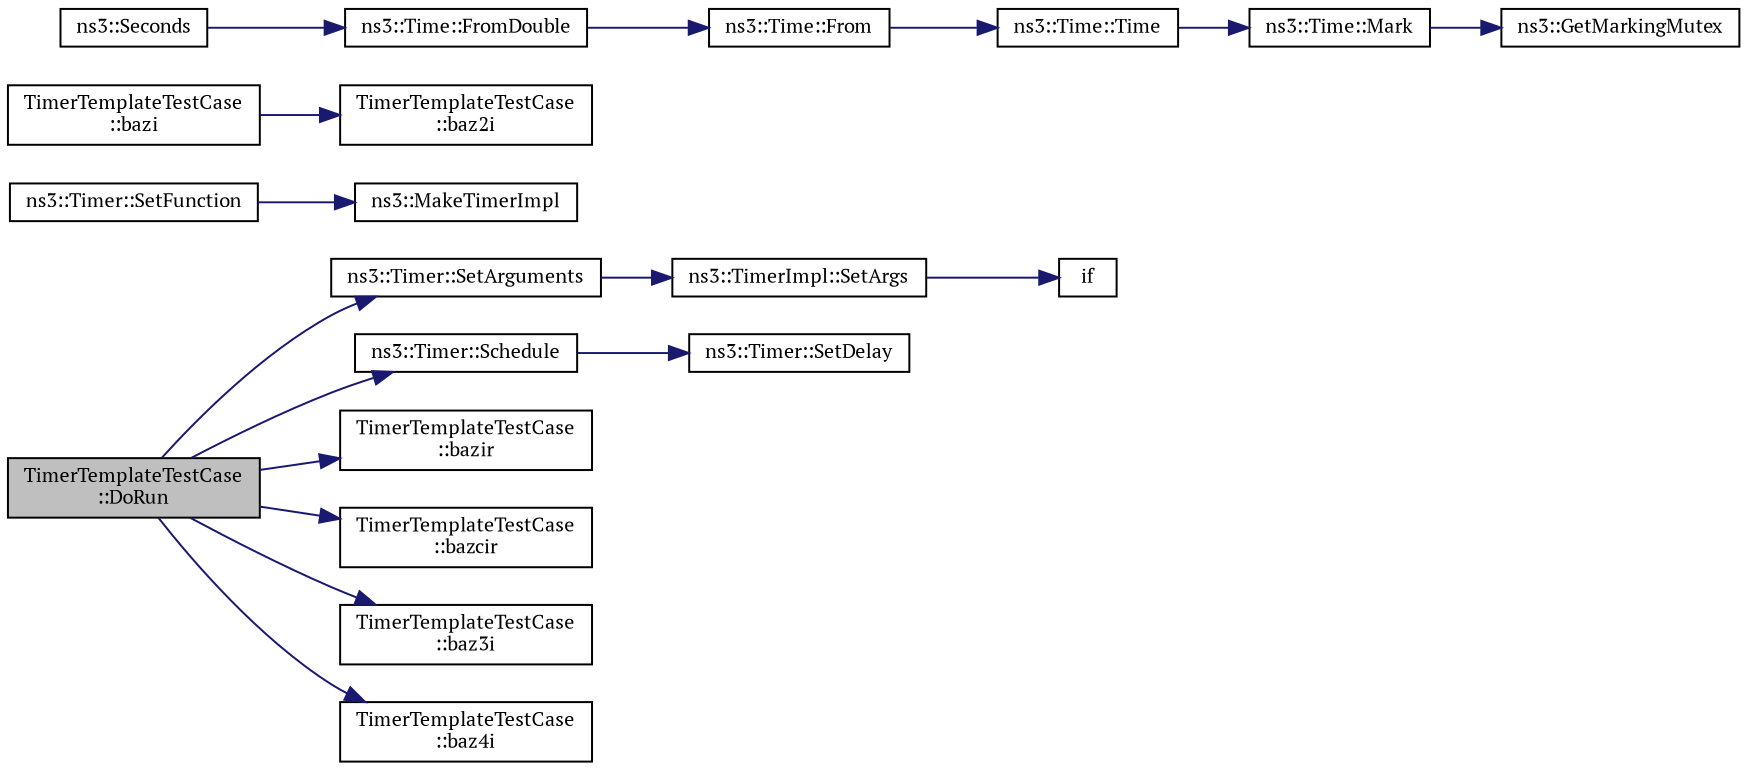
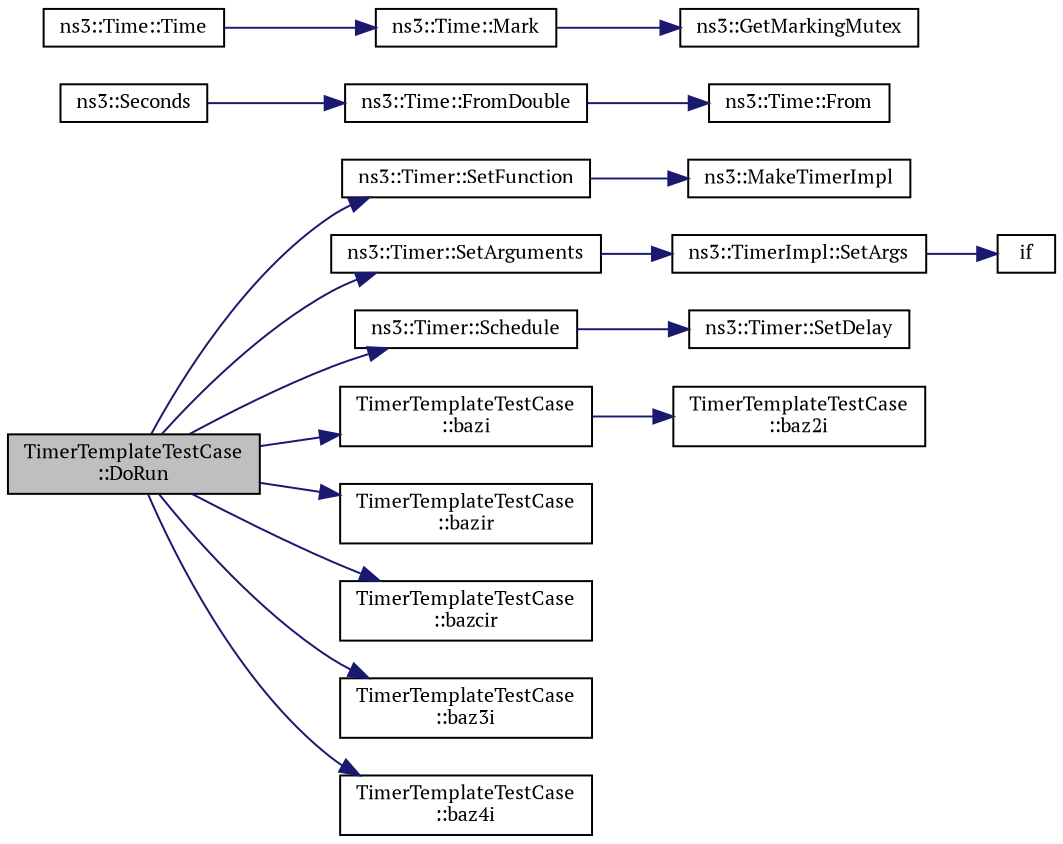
edge "ns3::Time::From" -> "ns3::Time::Time": removed
edge "TimerTemplateTestCase ::DoRun" -> "ns3::Timer::SetFunction": added
edge "TimerTemplateTestCase ::DoRun" -> "TimerTemplateTestCase ::bazi": added
